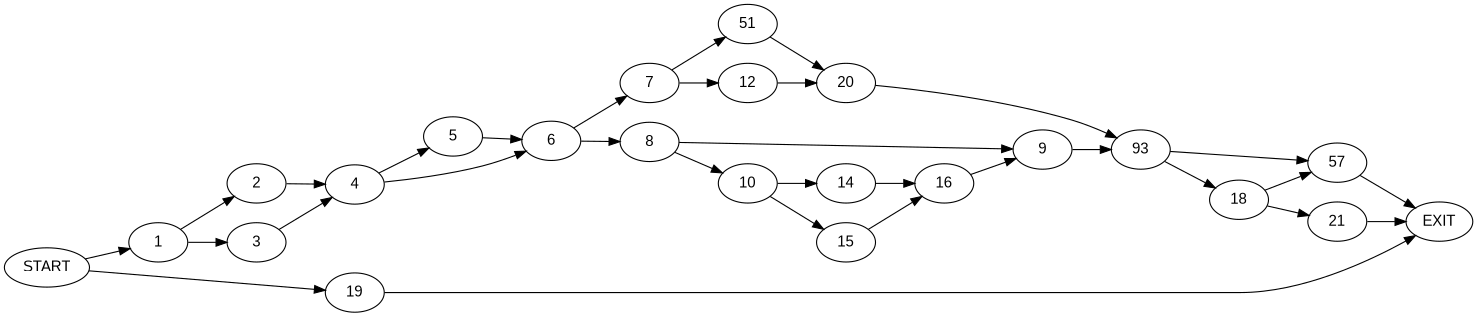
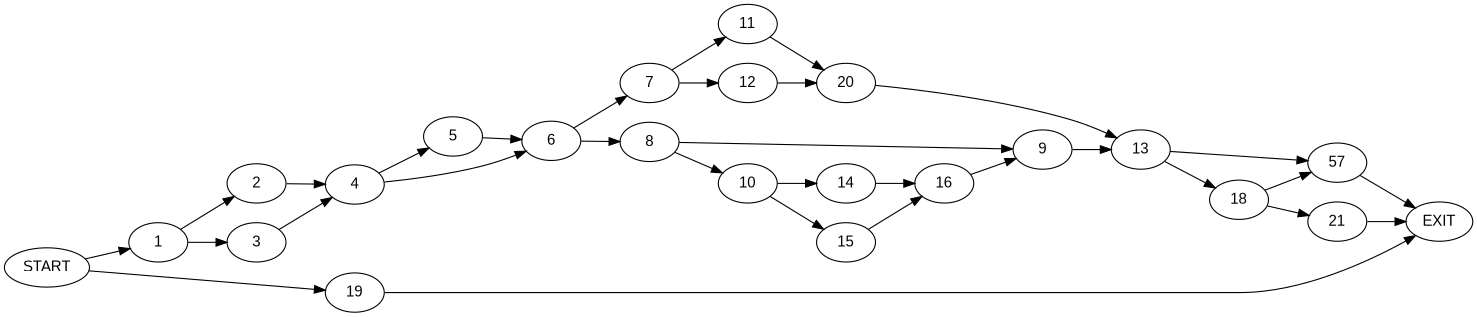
node "51": label "51" -> "11"
node "93": label "93" -> "13"
